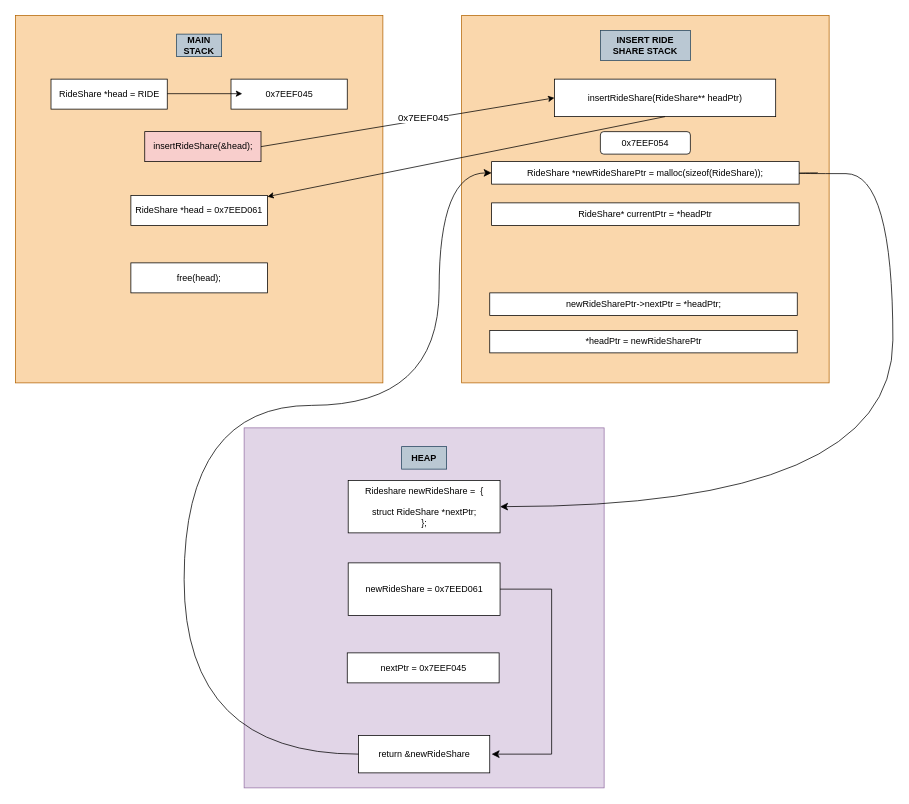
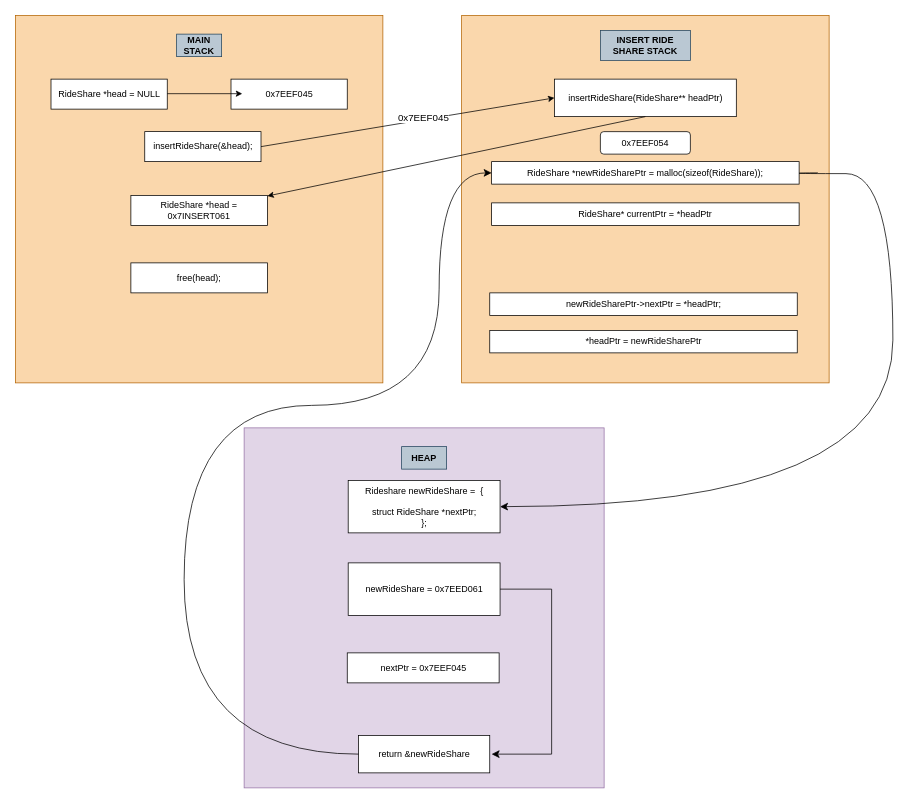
node "RideShare *head = RIDE": label "RideShare *head = RIDE" -> "RideShare *head = NULL"
node "insertRideShare(RideShare** headPtr)": size 221x38 -> 182x38
node "insertRideShare(&head);": fillcolor #f8cecc -> #ffffff
node "RideShare *head = 0x7EED061": label "RideShare *head = 0x7EED061" -> "RideShare *head = 0x7INSERT061"
